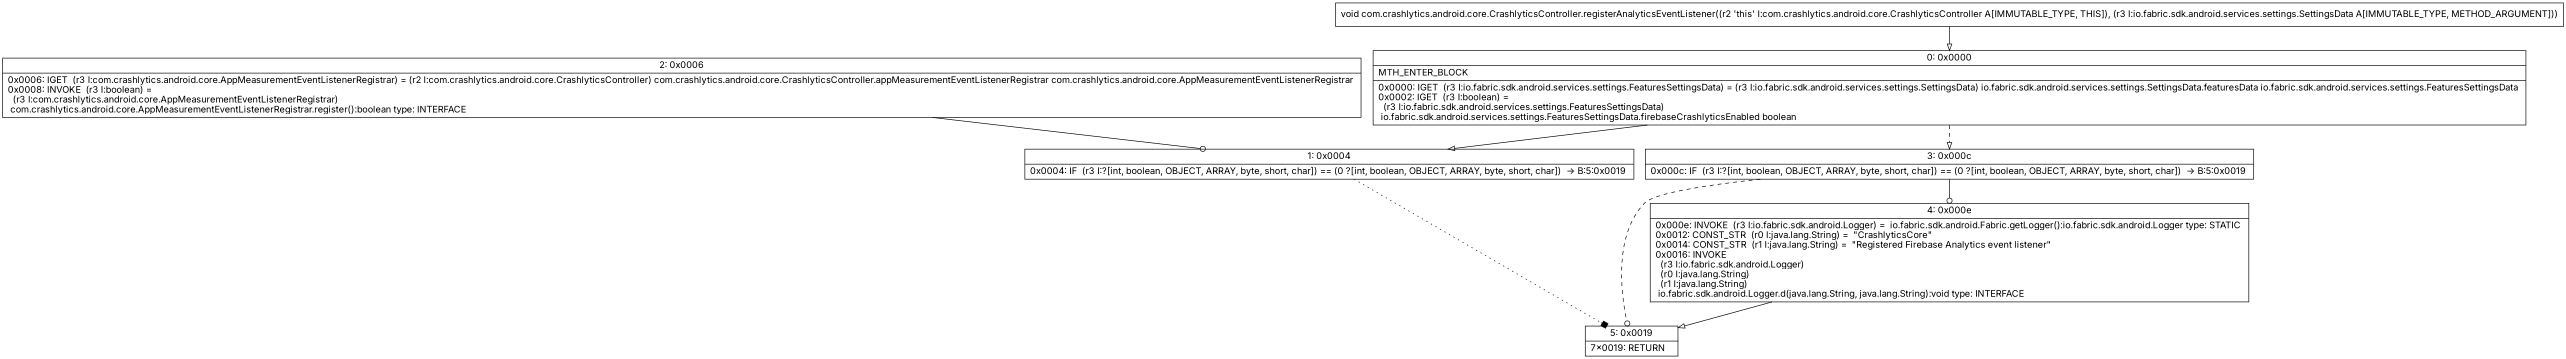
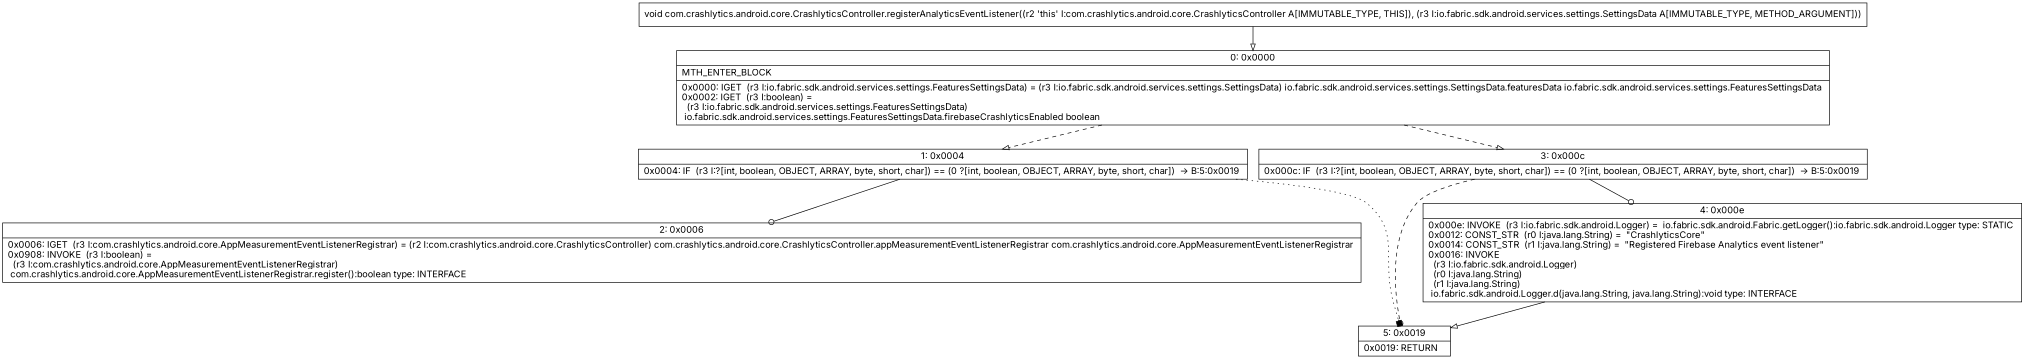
node "2: 0x0006": text "0x0008: INVOKE  (r3 I:boolean) =" -> "0x0908: INVOKE  (r3 I:boolean) ="
edge "2: 0x0006" -> "1: 0x0004": reversed
edge "0: 0x0000" -> "1: 0x0004": style solid -> dashed
node "5: 0x0019": text "7x0019: RETURN" -> "0x0019: RETURN"
